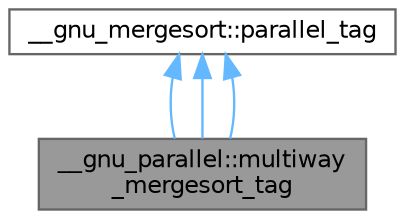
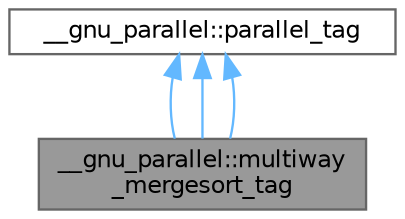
node "__gnu_mergesort::parallel_tag": label "__gnu_mergesort::parallel_tag" -> "__gnu_parallel::parallel_tag"
